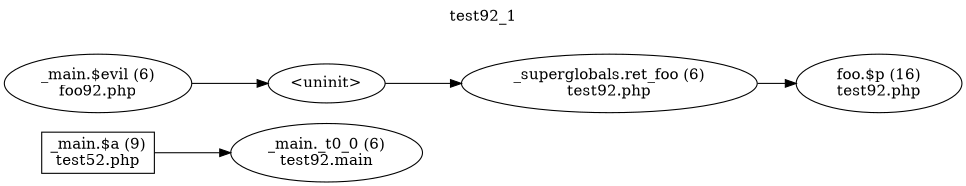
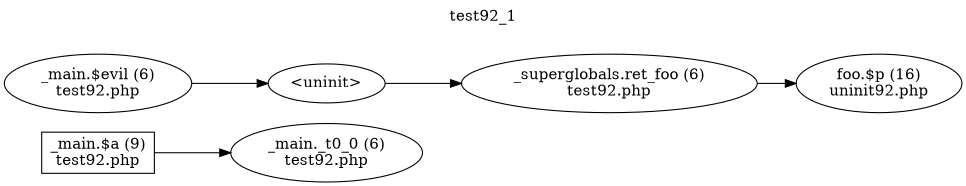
node "_main.$evil (6) foo92.php": label "_main.$evil (6) foo92.php" -> "_main.$evil (6) test92.php"
node "foo.$p (16) test92.php": label "foo.$p (16) test92.php" -> "foo.$p (16) uninit92.php"
node "_main.$a (9) test52.php": label "_main.$a (9) test52.php" -> "_main.$a (9) test92.php"
node "_main._t0_0 (6) test92.main": label "_main._t0_0 (6) test92.main" -> "_main._t0_0 (6) test92.php"
